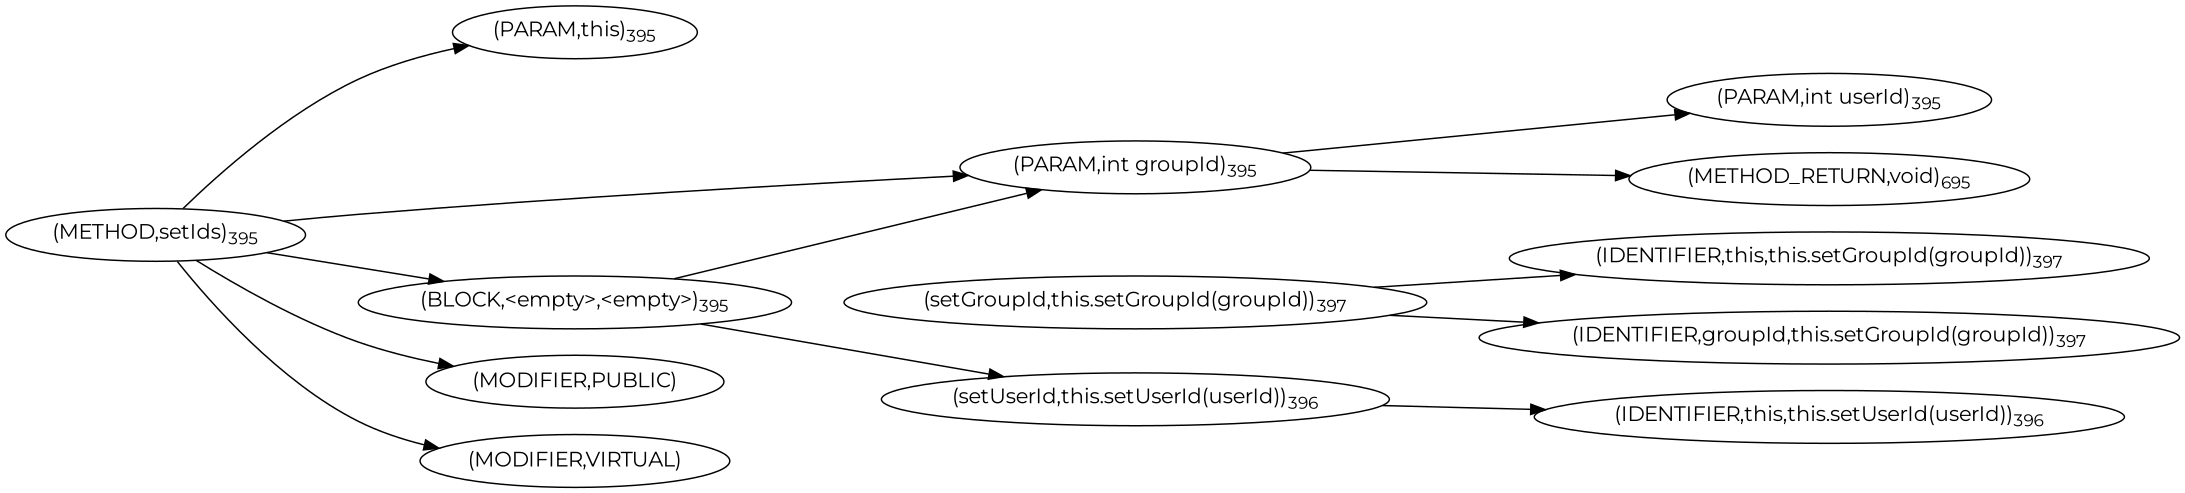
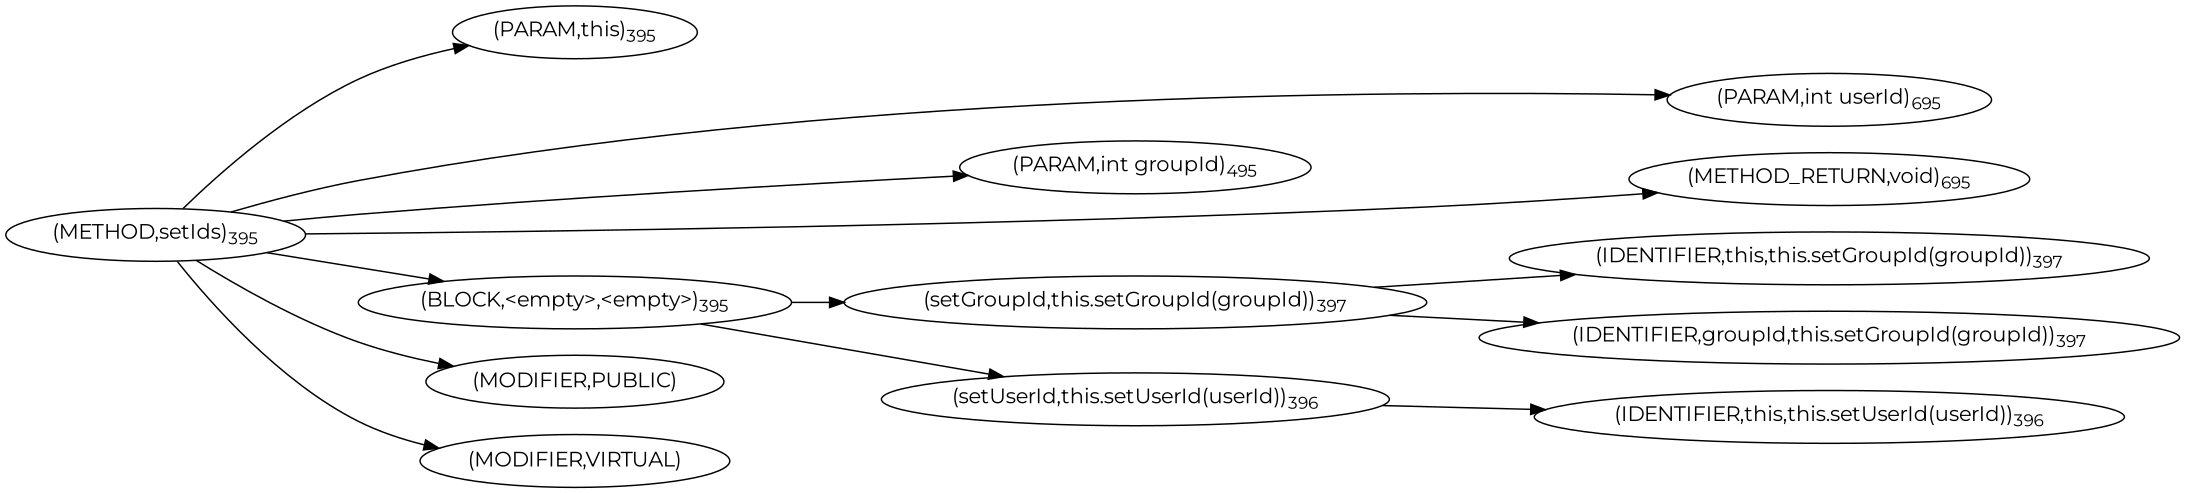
node "(PARAM,int userId)": text "395" -> "695"
edge "(PARAM,int groupId)" -> "(PARAM,int userId)": now "(METHOD,setIds)" -> "(PARAM,int userId)"
node "(PARAM,int groupId)": text "395" -> "495"
edge "(PARAM,int groupId)" -> "(METHOD_RETURN,void)": now "(METHOD,setIds)" -> "(METHOD_RETURN,void)"
edge "(BLOCK,<empty>,<empty>)" -> "(PARAM,int groupId)": now "(BLOCK,<empty>,<empty>)" -> "(setGroupId,this.setGroupId(groupId))"
